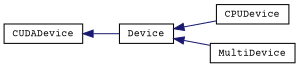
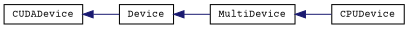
edge "CPUDevice" -> "Device": now "CPUDevice" -> "MultiDevice"
